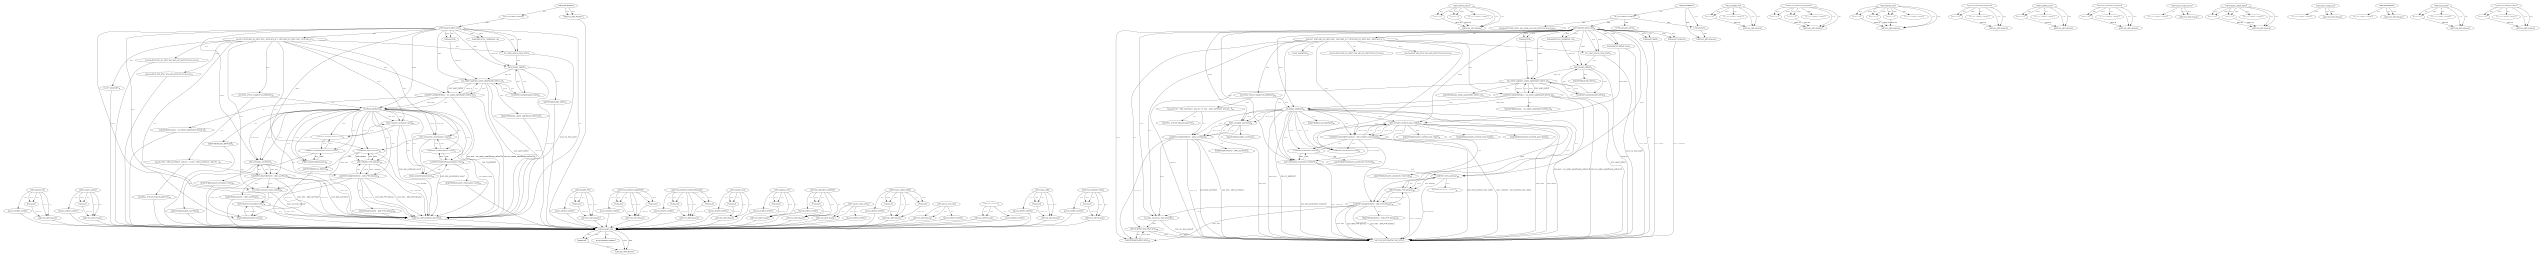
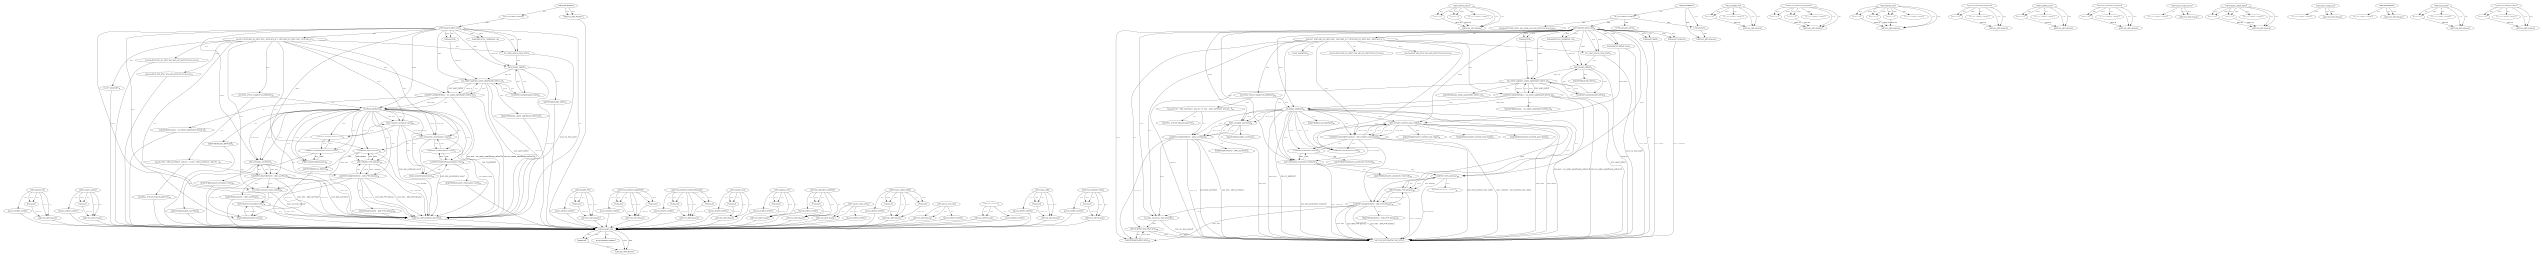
edge "(spin_lock,spin_lock(&ipcp->lock))" -> "(spin_unlock,spin_unlock(&ipcp->lock))": added, label "DDG: &ipcp->lock"
edge "(sem_lock,sem_lock(sma, sops, nsops))" -> "(IDENTIFIER,sma,sem_unlock(sma, *locknum))": now "(sem_unlock,sem_unlock(sma, *locknum))" -> "(IDENTIFIER,sma,sem_unlock(sma, *locknum))"
